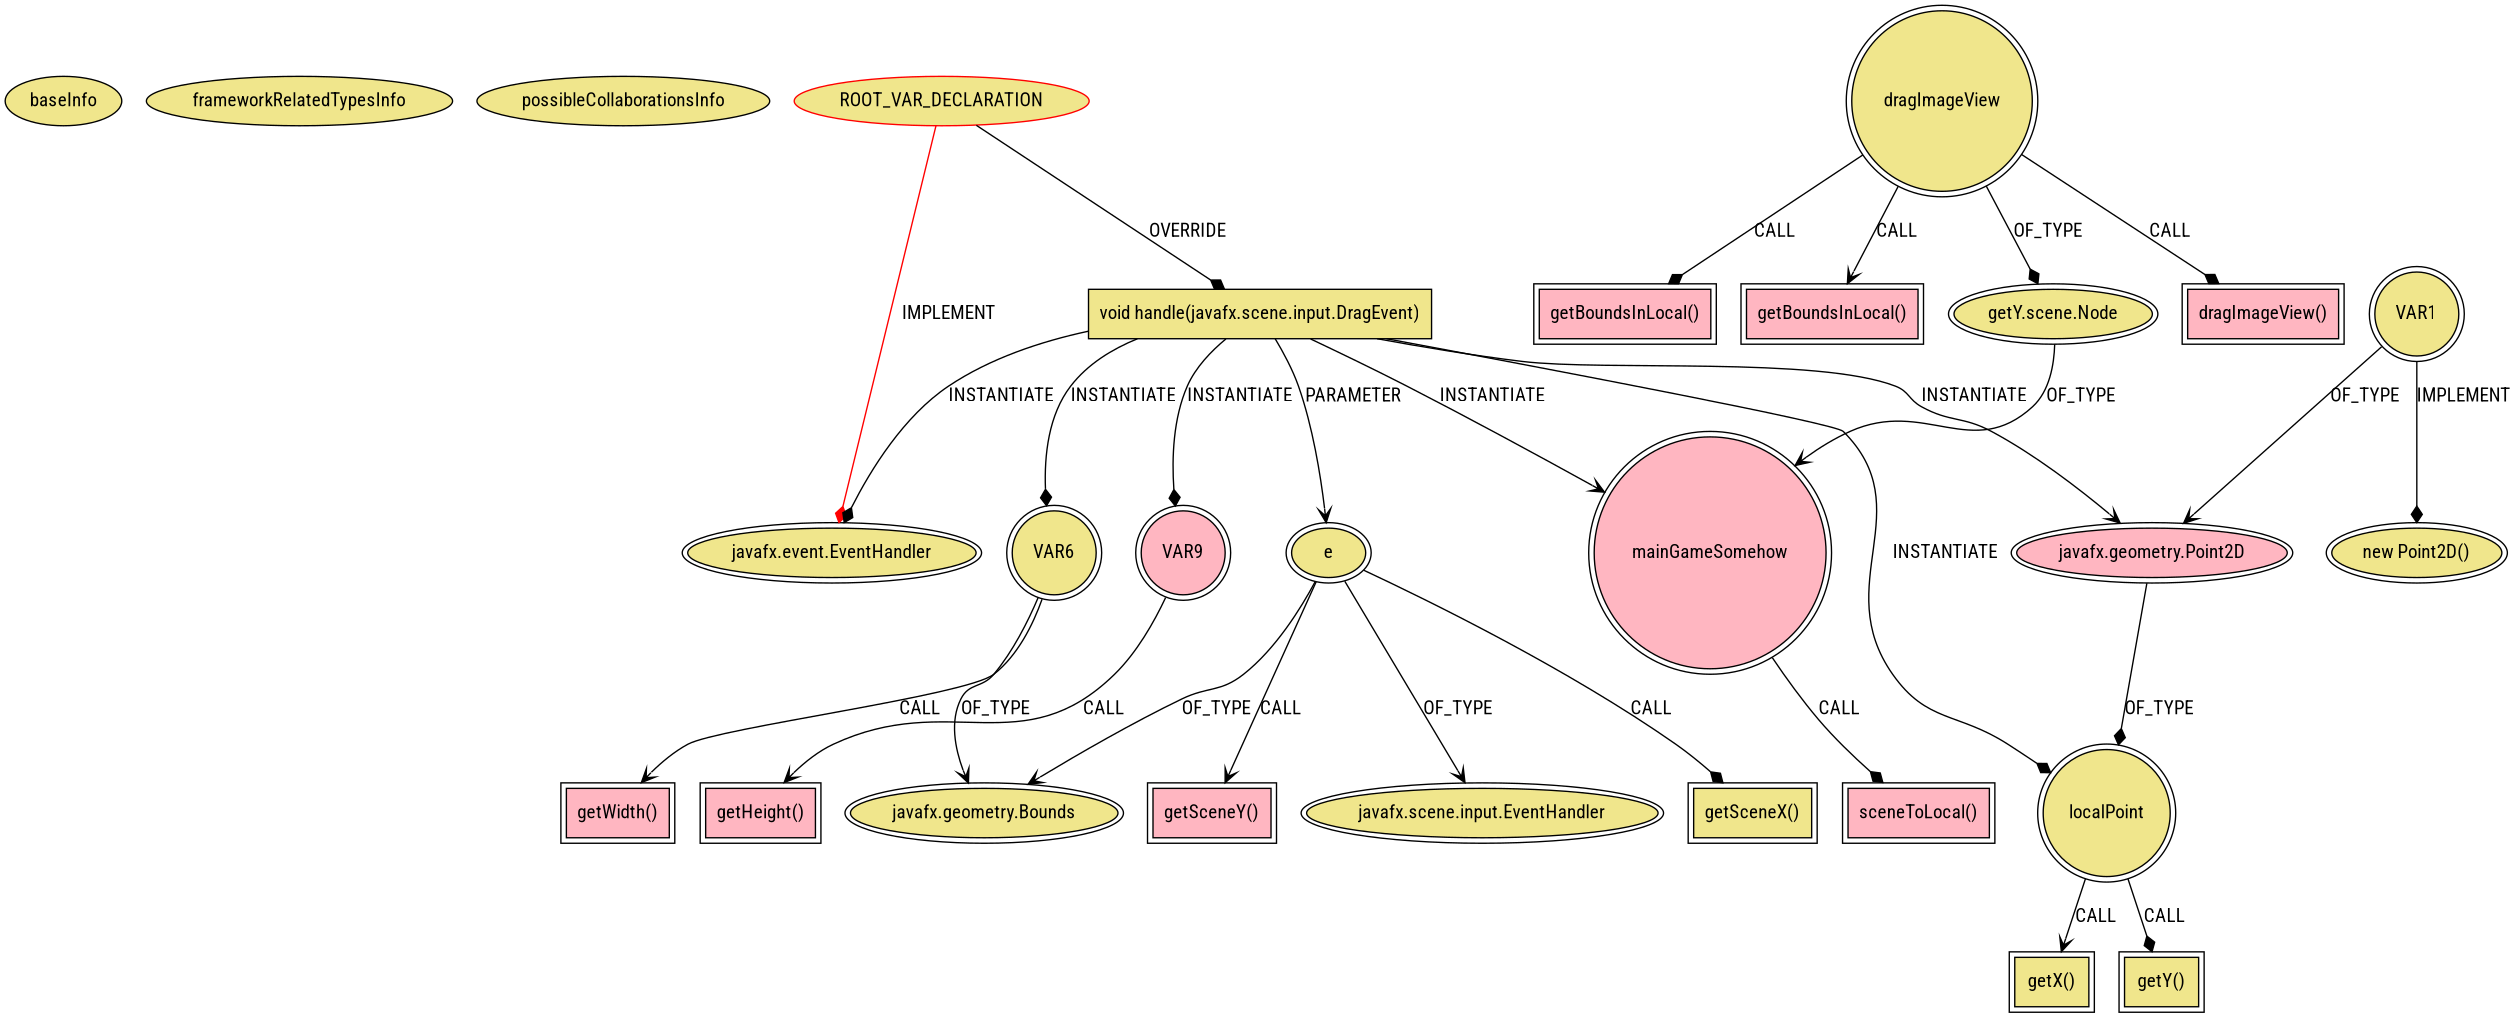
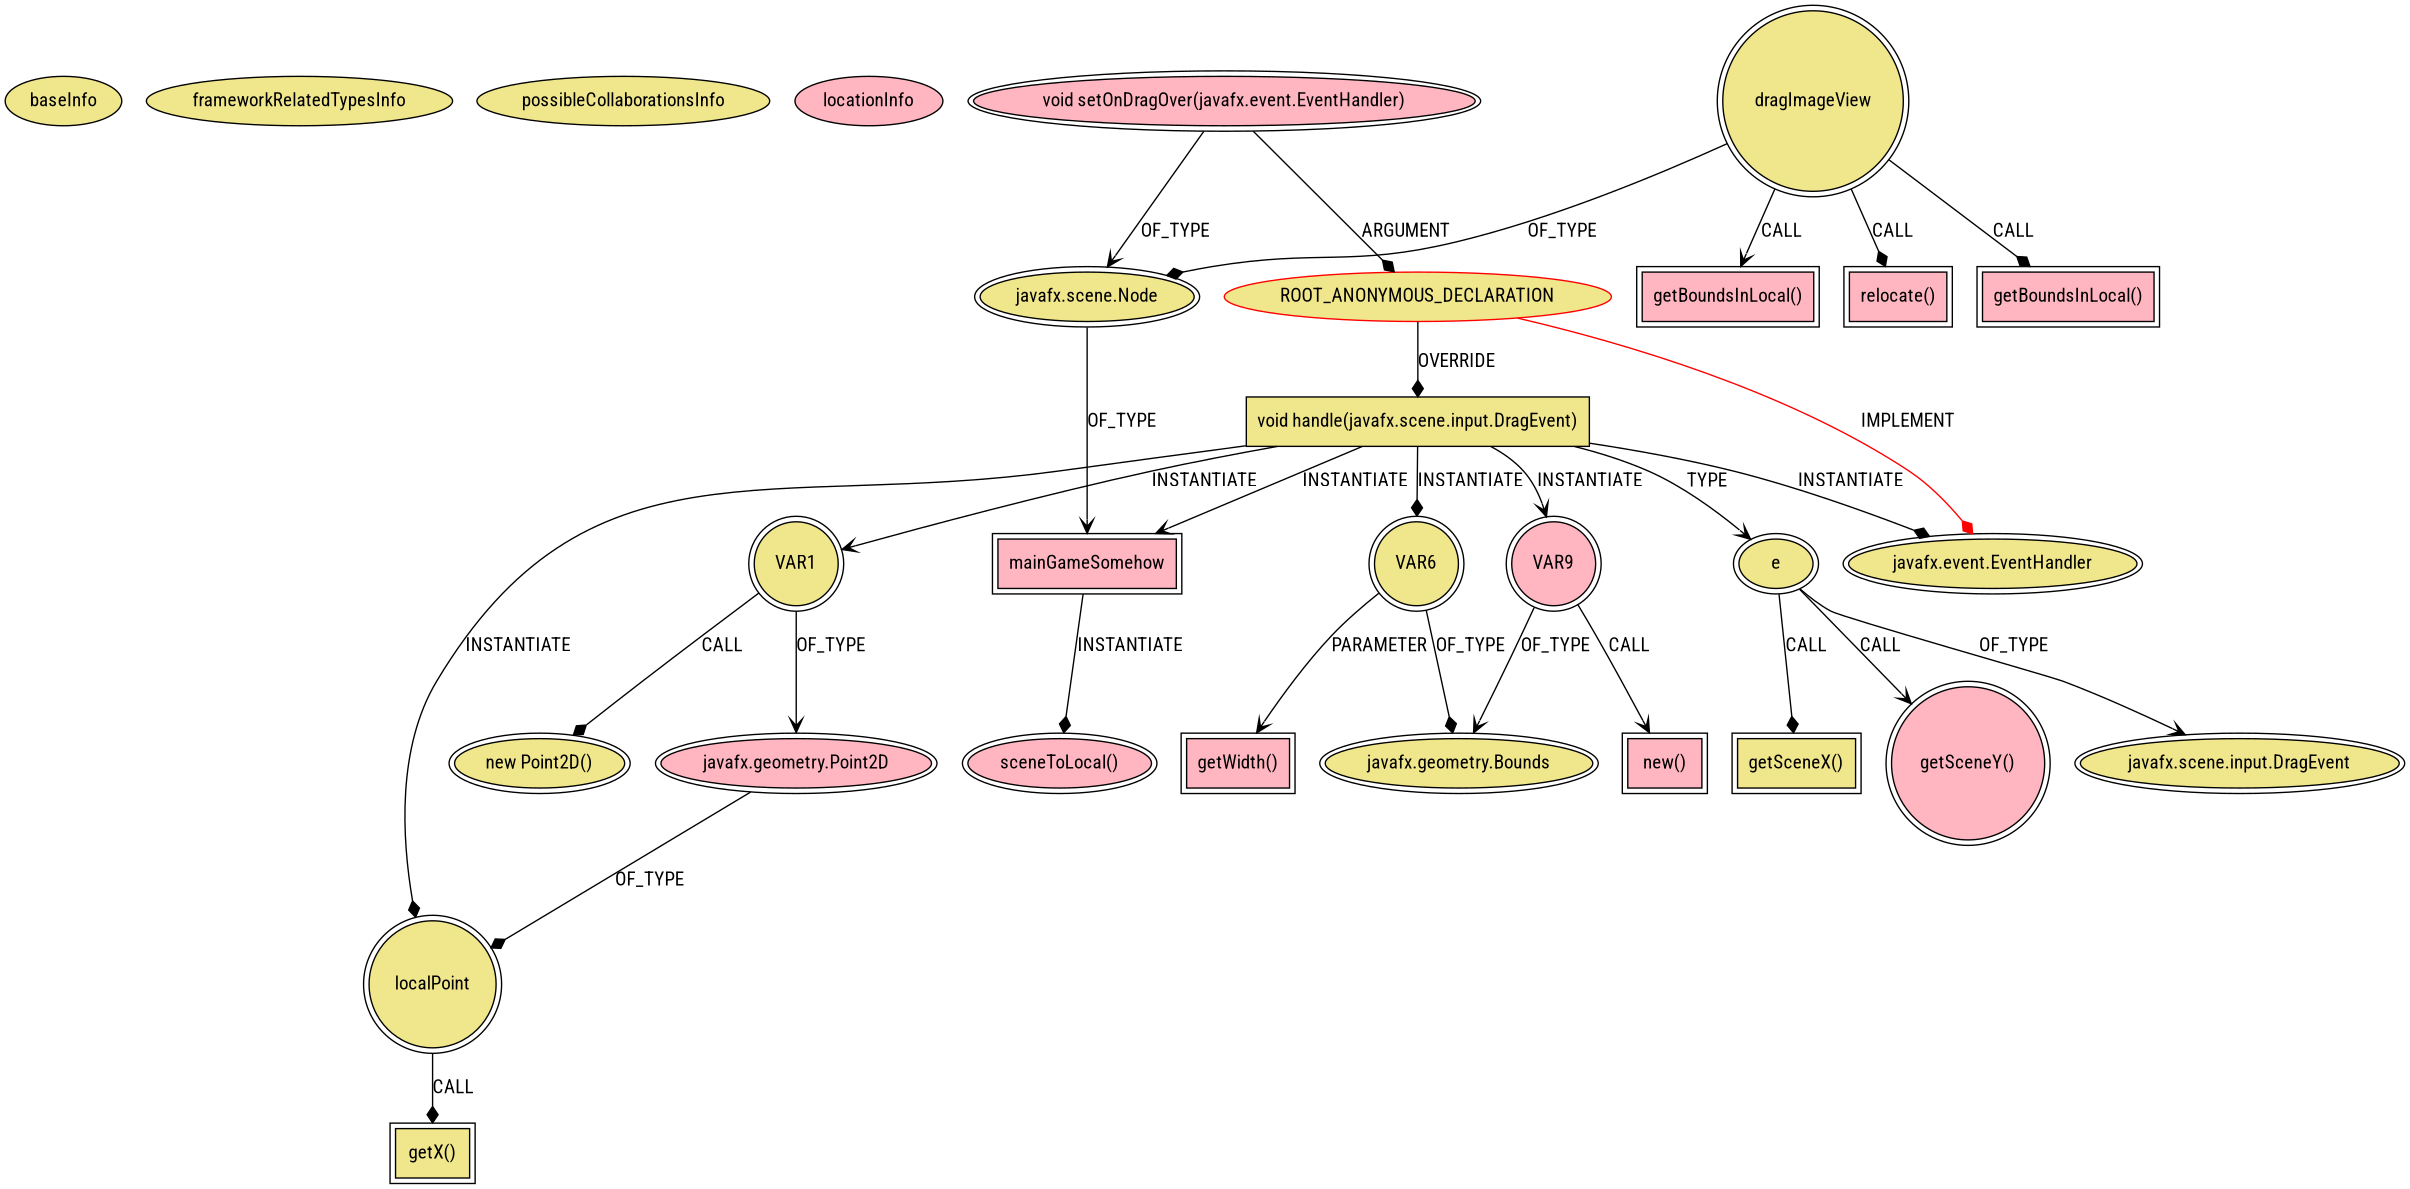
node "locationInfo": added
node "ROOT_VAR_DECLARATION": label "ROOT_VAR_DECLARATION" -> "ROOT_ANONYMOUS_DECLARATION"
node "void setOnDragOver(javafx.event.EventHandler)": added
node "getY.scene.Node": label "getY.scene.Node" -> "javafx.scene.Node"
node "dragImageView()": label "dragImageView()" -> "relocate()"
edge "void handle(javafx.scene.input.DragEvent)" -> "javafx.geometry.Point2D": now "void handle(javafx.scene.input.DragEvent)" -> "VAR1"
edge "void handle(javafx.scene.input.DragEvent)" -> "e": label "PARAMETER" -> "TYPE"
edge "VAR1" -> "new Point2D()": label "IMPLEMENT" -> "CALL"
edge "void handle(javafx.scene.input.DragEvent)" -> "VAR9": arrowhead diamond -> vee
node "mainGameSomehow": shape circle -> box
edge "e" -> "javafx.geometry.Bounds": now "VAR9" -> "javafx.geometry.Bounds"
edge "VAR6" -> "javafx.geometry.Bounds": arrowhead vee -> diamond
edge "VAR6" -> "getWidth()": label "CALL" -> "PARAMETER"
edge "mainGameSomehow" -> "sceneToLocal()": label "CALL" -> "INSTANTIATE"
node "getHeight()": label "getHeight()" -> "new()"
node "getSceneY()": shape box -> circle
node "javafx.scene.input.EventHandler": label "javafx.scene.input.EventHandler" -> "javafx.scene.input.DragEvent"
node "sceneToLocal()": shape box -> ellipse
edge "localPoint" -> "getX()": arrowhead vee -> diamond
node "getY()": removed
